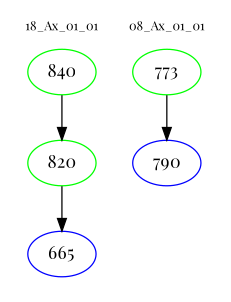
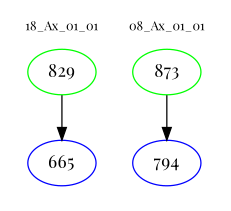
node "840": removed
node "773": label "773" -> "873"
node "820": label "820" -> "829"
node "790": label "790" -> "794"
